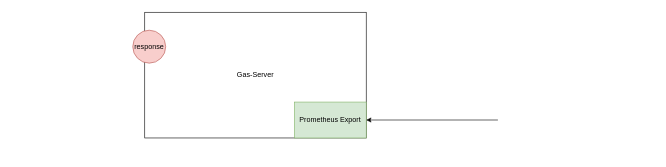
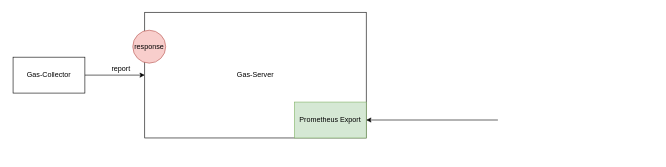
node "report": added
node "Gas-Collector": added
edge "Gas-Collector" -> "Gas-Server": added
